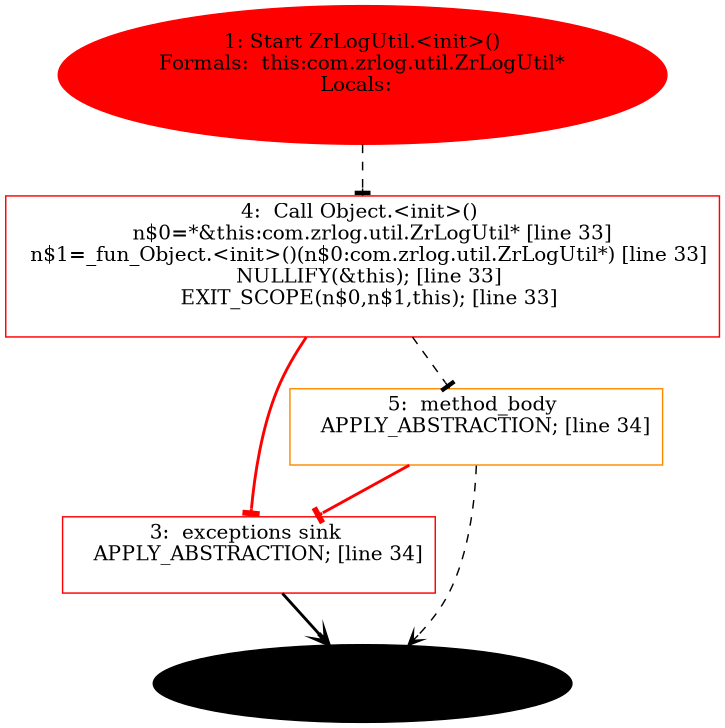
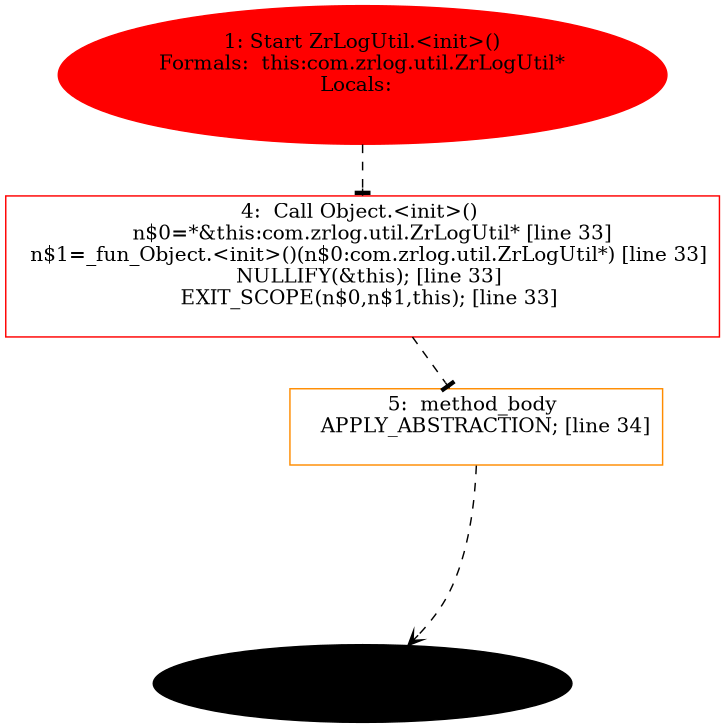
node "3:  exceptions sink APPLY_ABSTRACTION; [line 34]": removed
